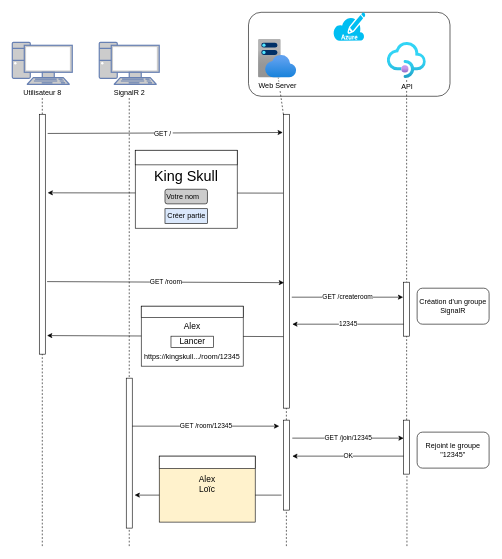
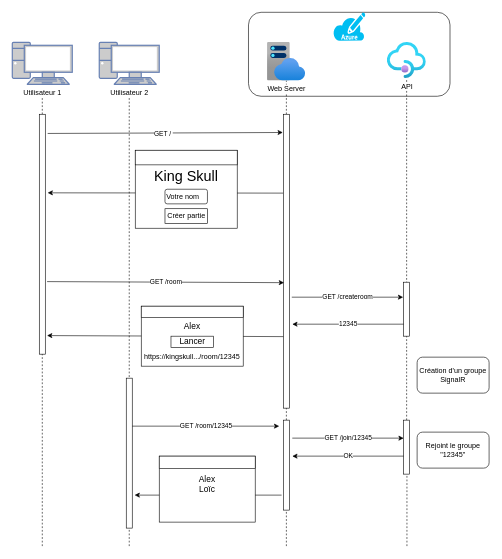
node "Web Server": moved (278, 59) -> (287, 62)
node "Utilisateur 8": label "Utilisateur 8" -> "Utilisateur 1"
node "SignalR 2": label "SignalR 2" -> "Utilisateur 2"
node "Votre nom": fillcolor #cccccc -> #ffffff
node "Créer partie": fillcolor #dae8fc -> #ffffff
node "Création d'un groupe SignalR": moved (453, 306) -> (453, 375)
node "Alex Loïc": fillcolor #fff2cc -> #ffffff
